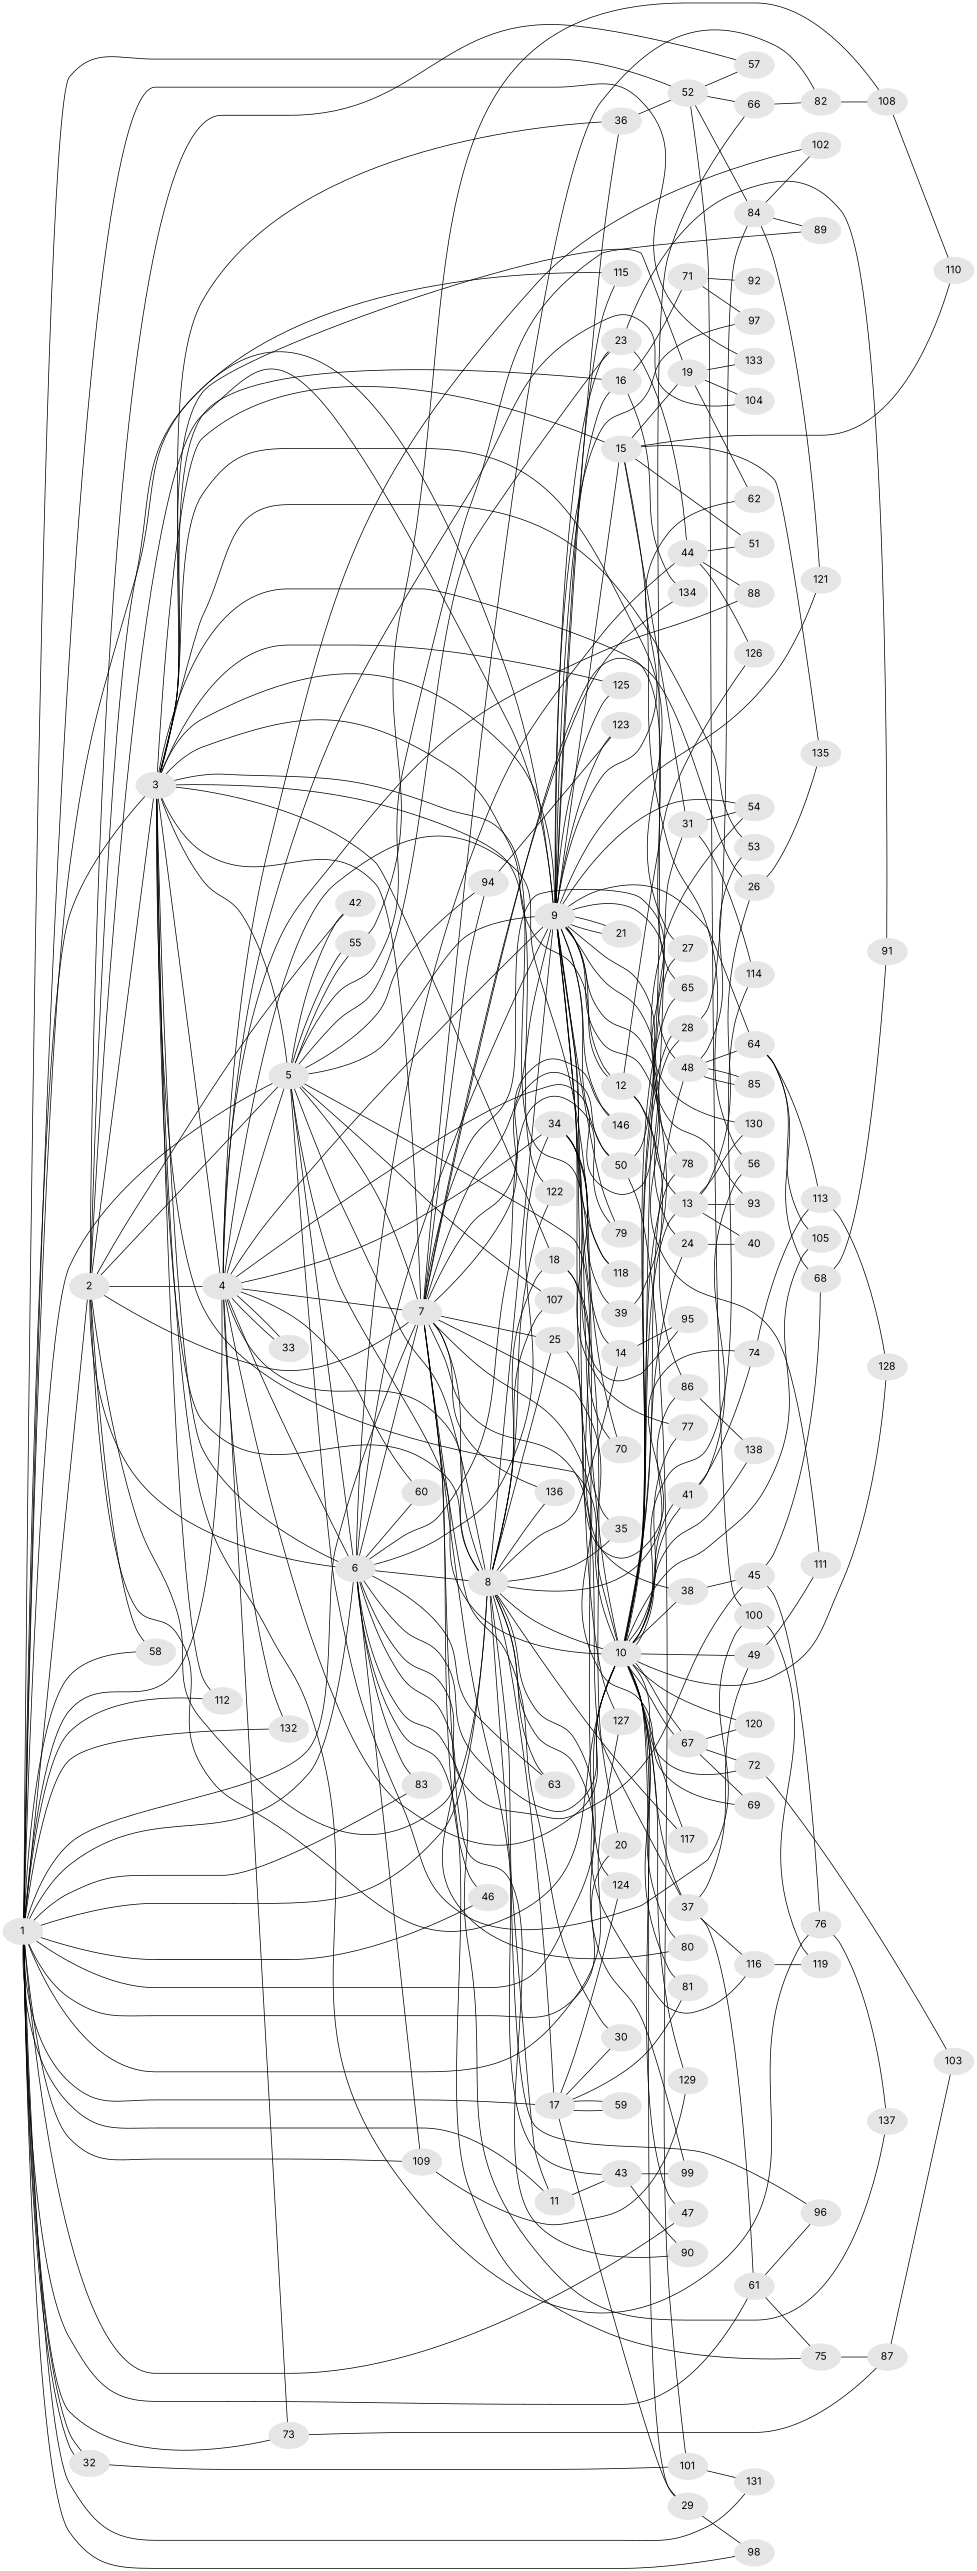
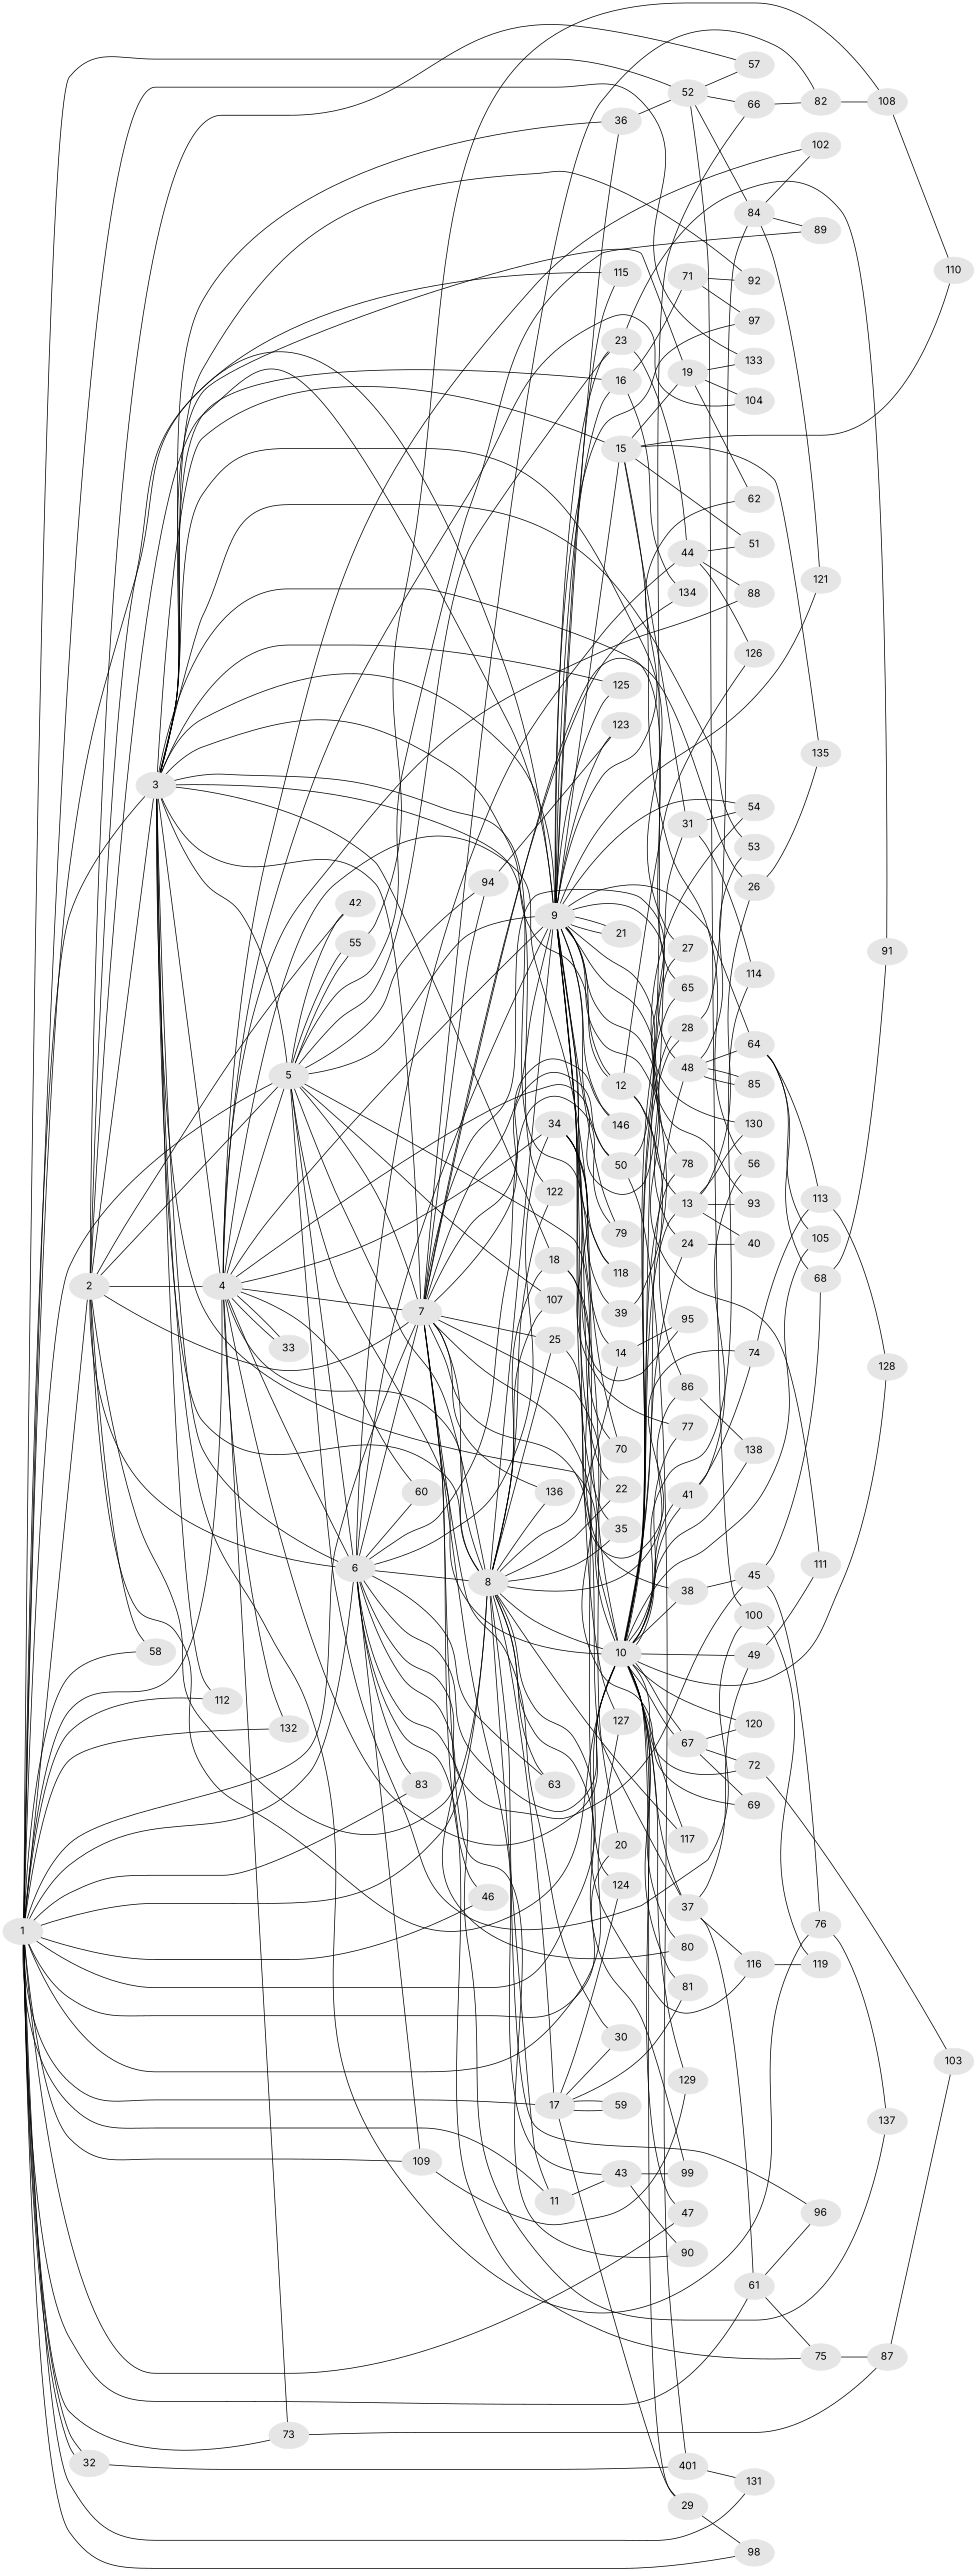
edge "92" -- "3": added
node "22": added
node "101": label "101" -> "401"
